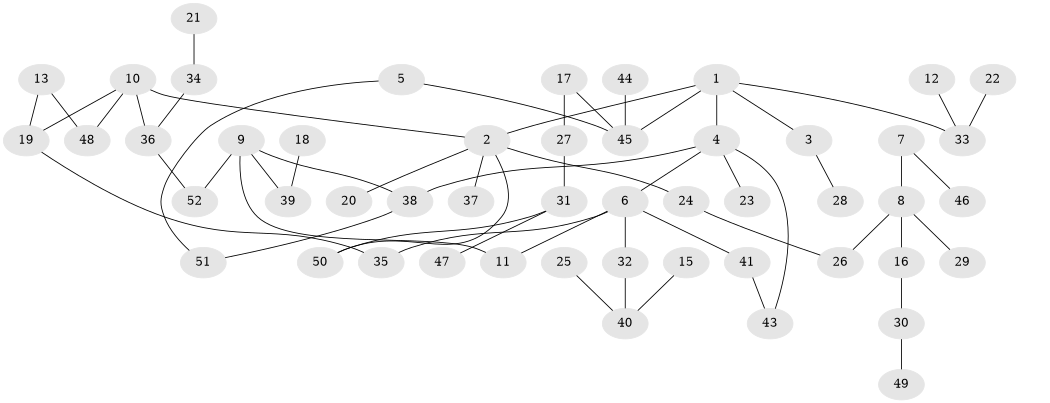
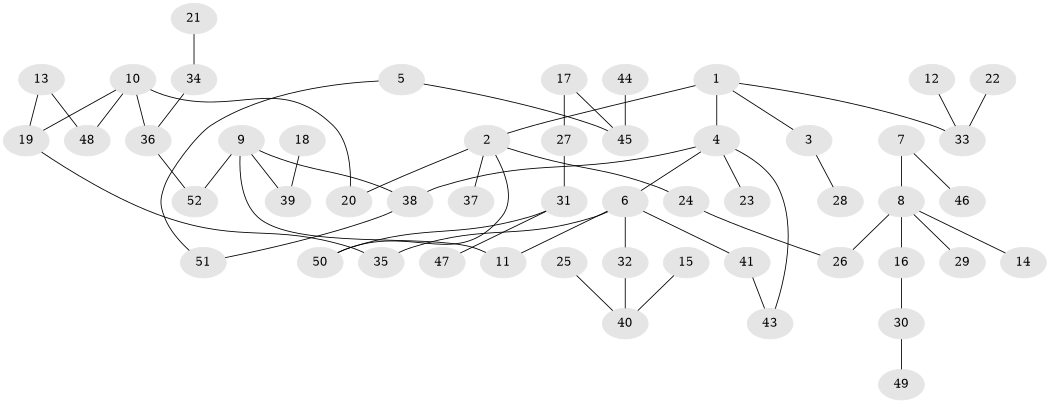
edge "1" -- "45": removed
edge "10" -- "2": now "10" -- "20"
node "14": added
